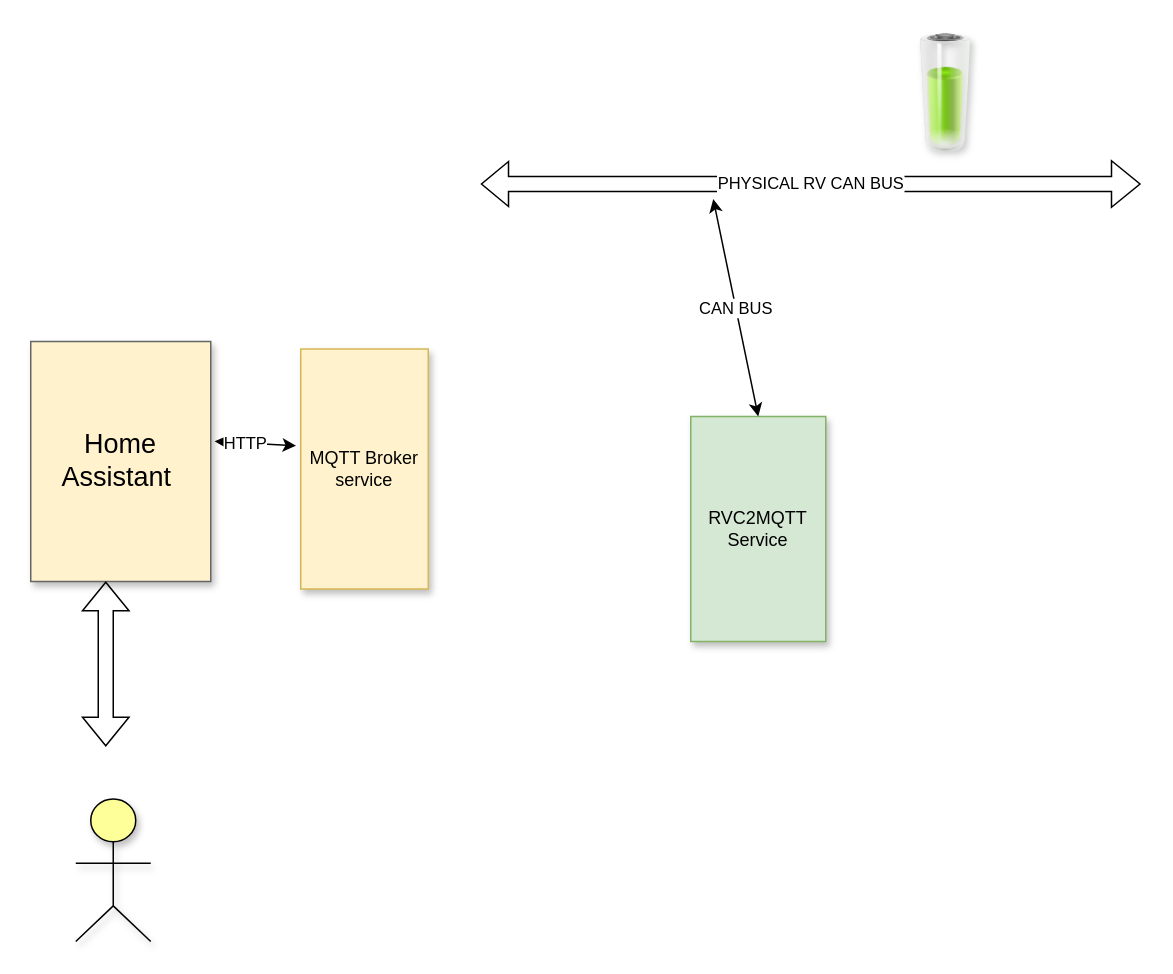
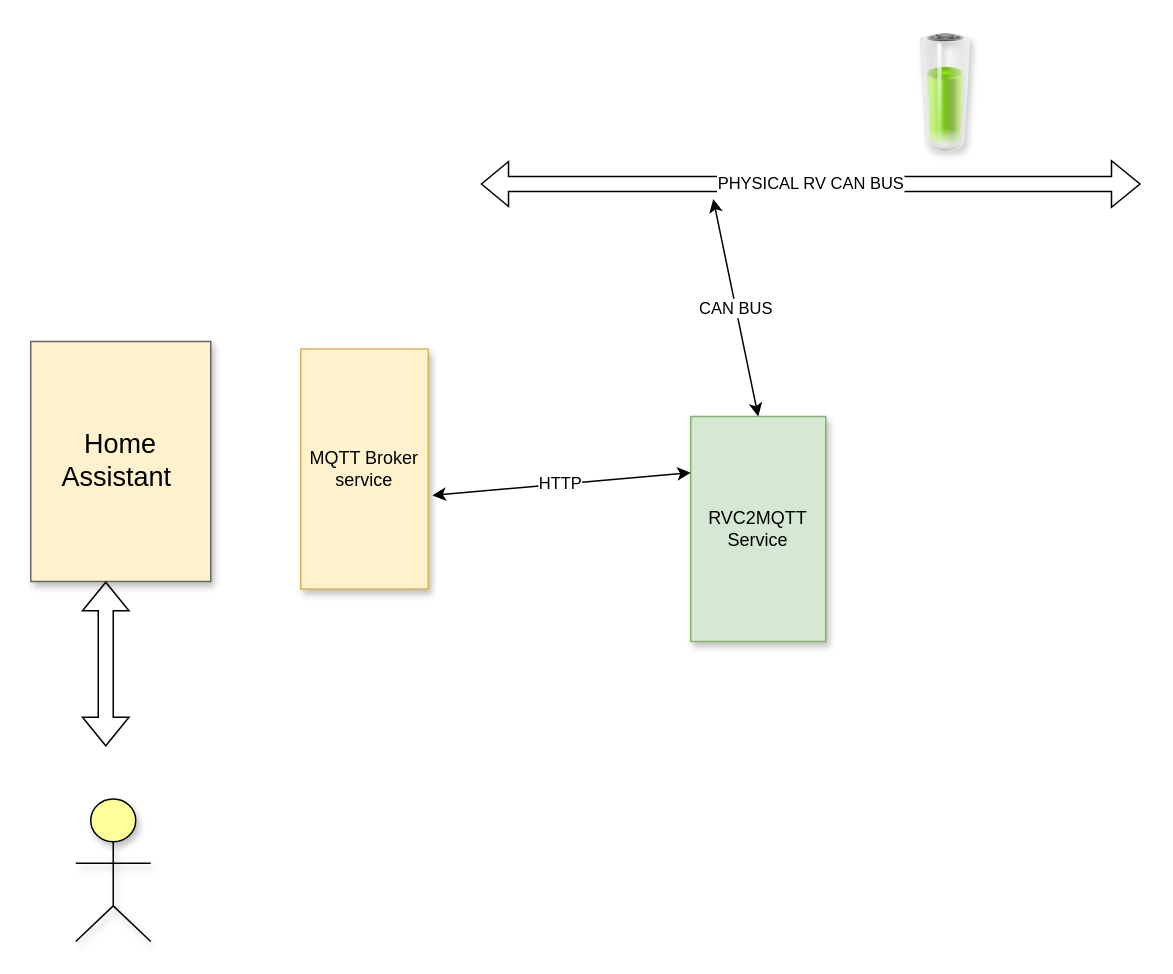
edge "Home Assistant" -- "MQTT Broker service": removed, label "HTTP"
edge "MQTT Broker service" -- "RVC2MQTT Service": added, label "HTTP"
